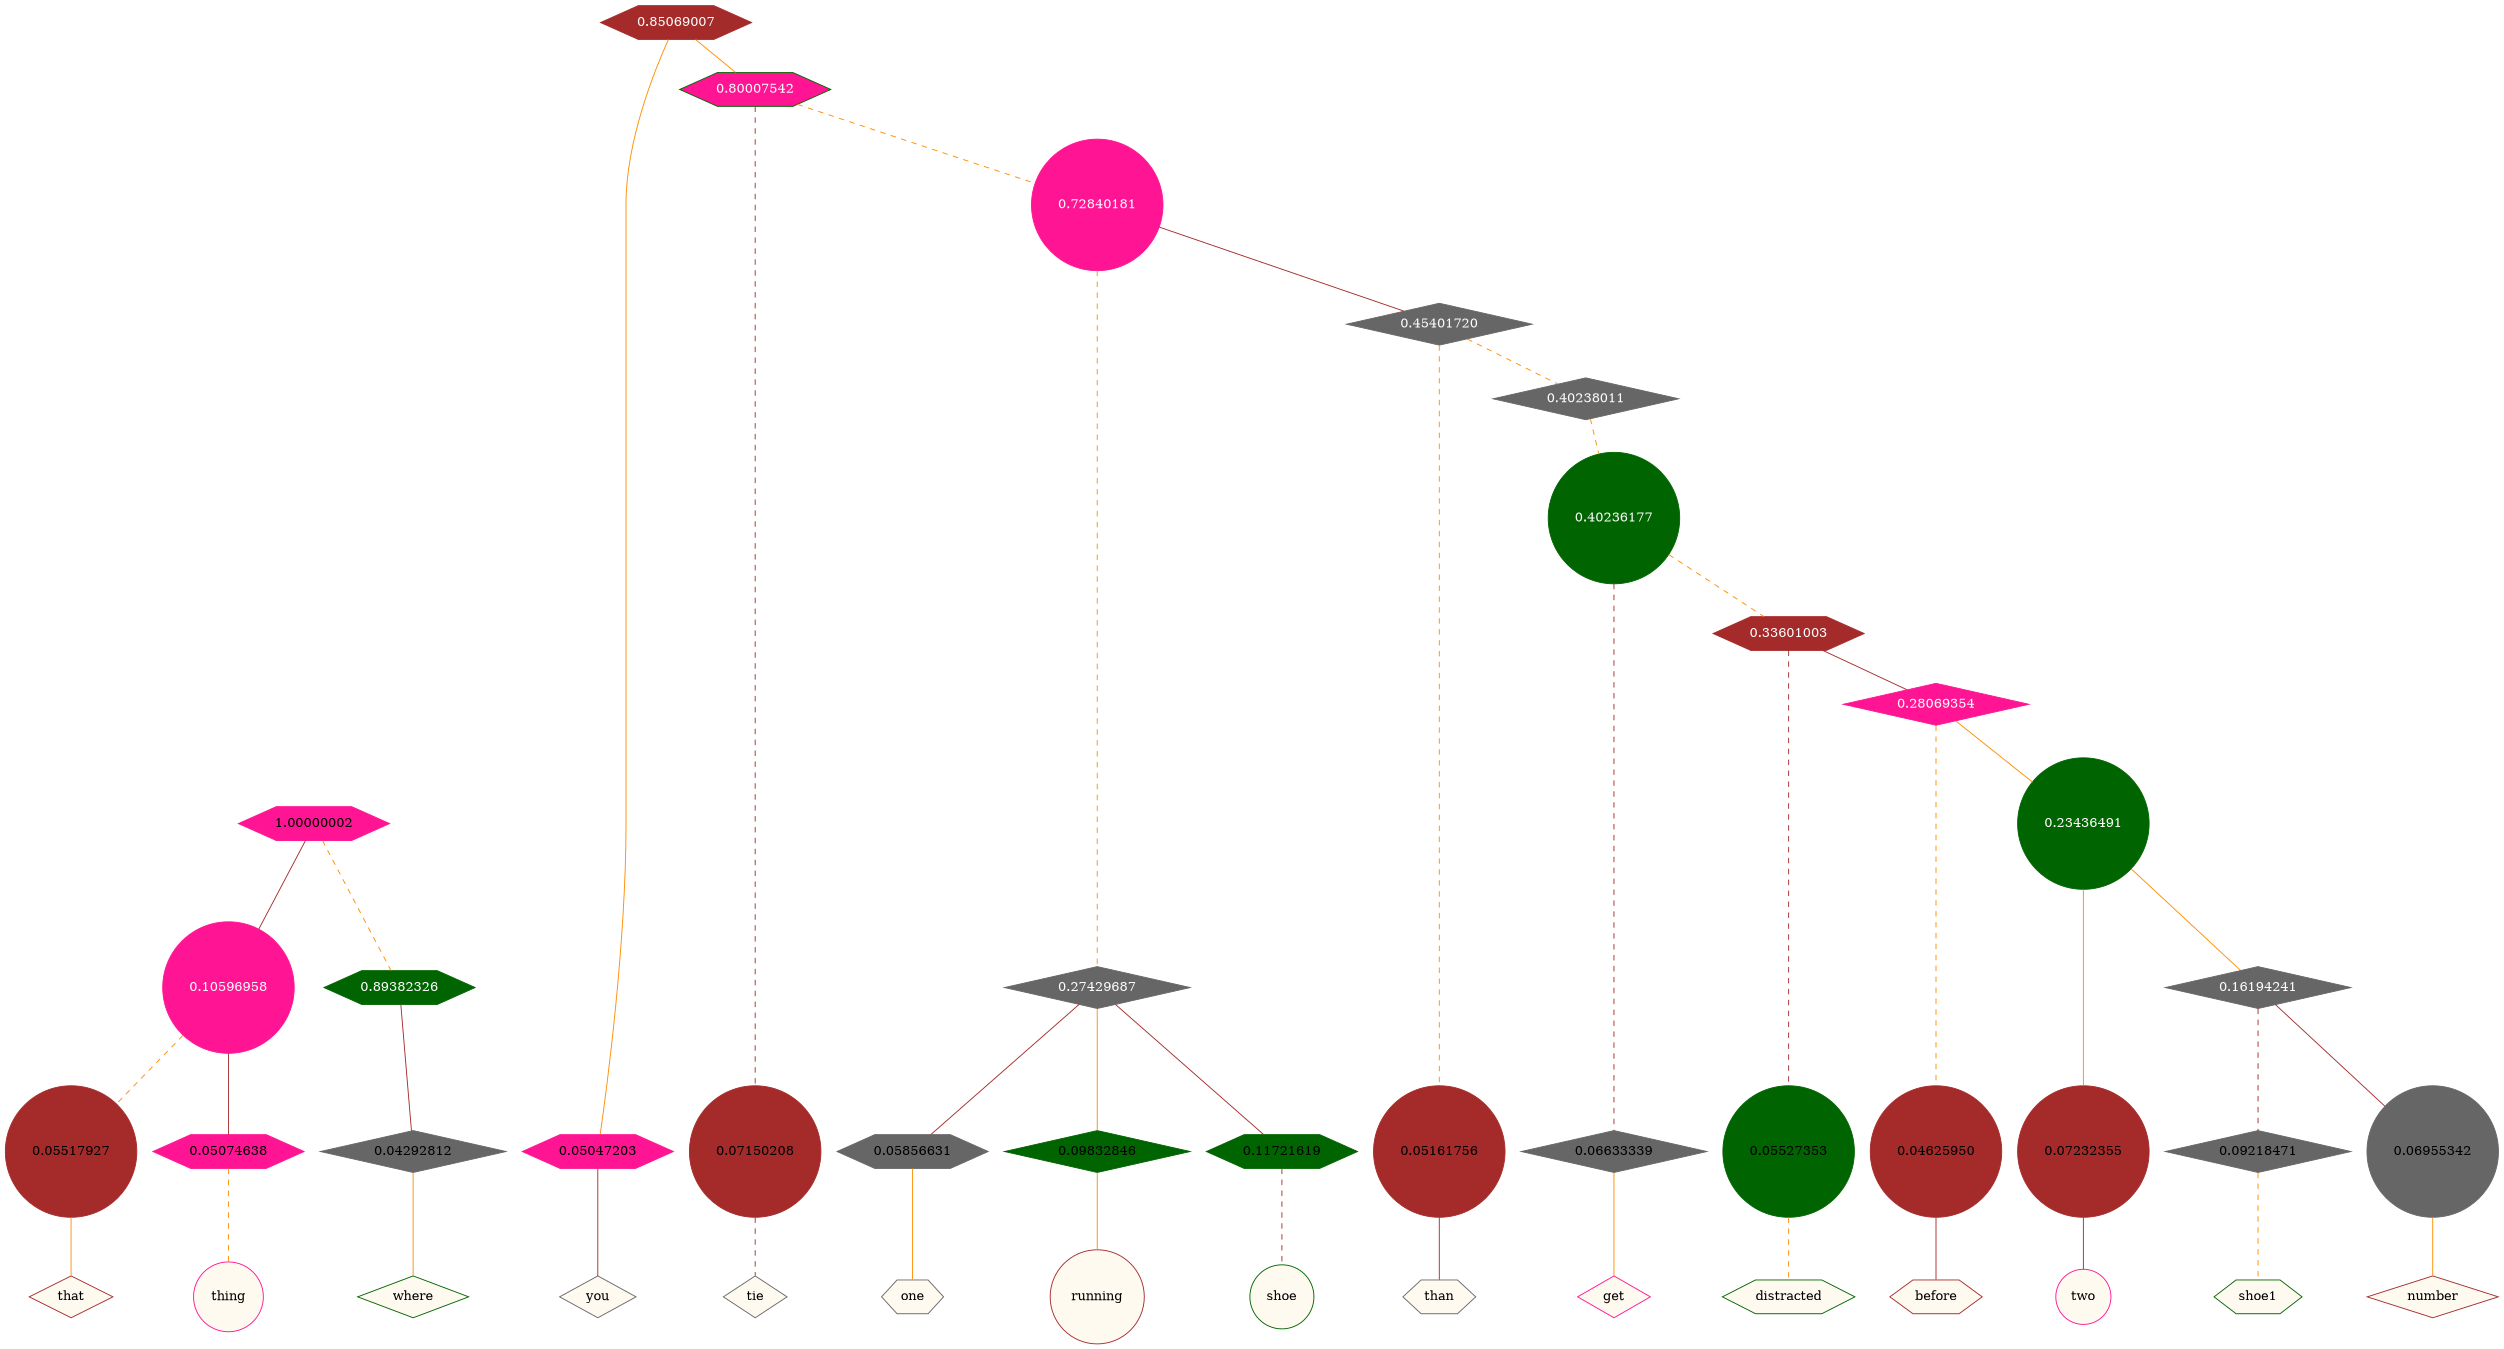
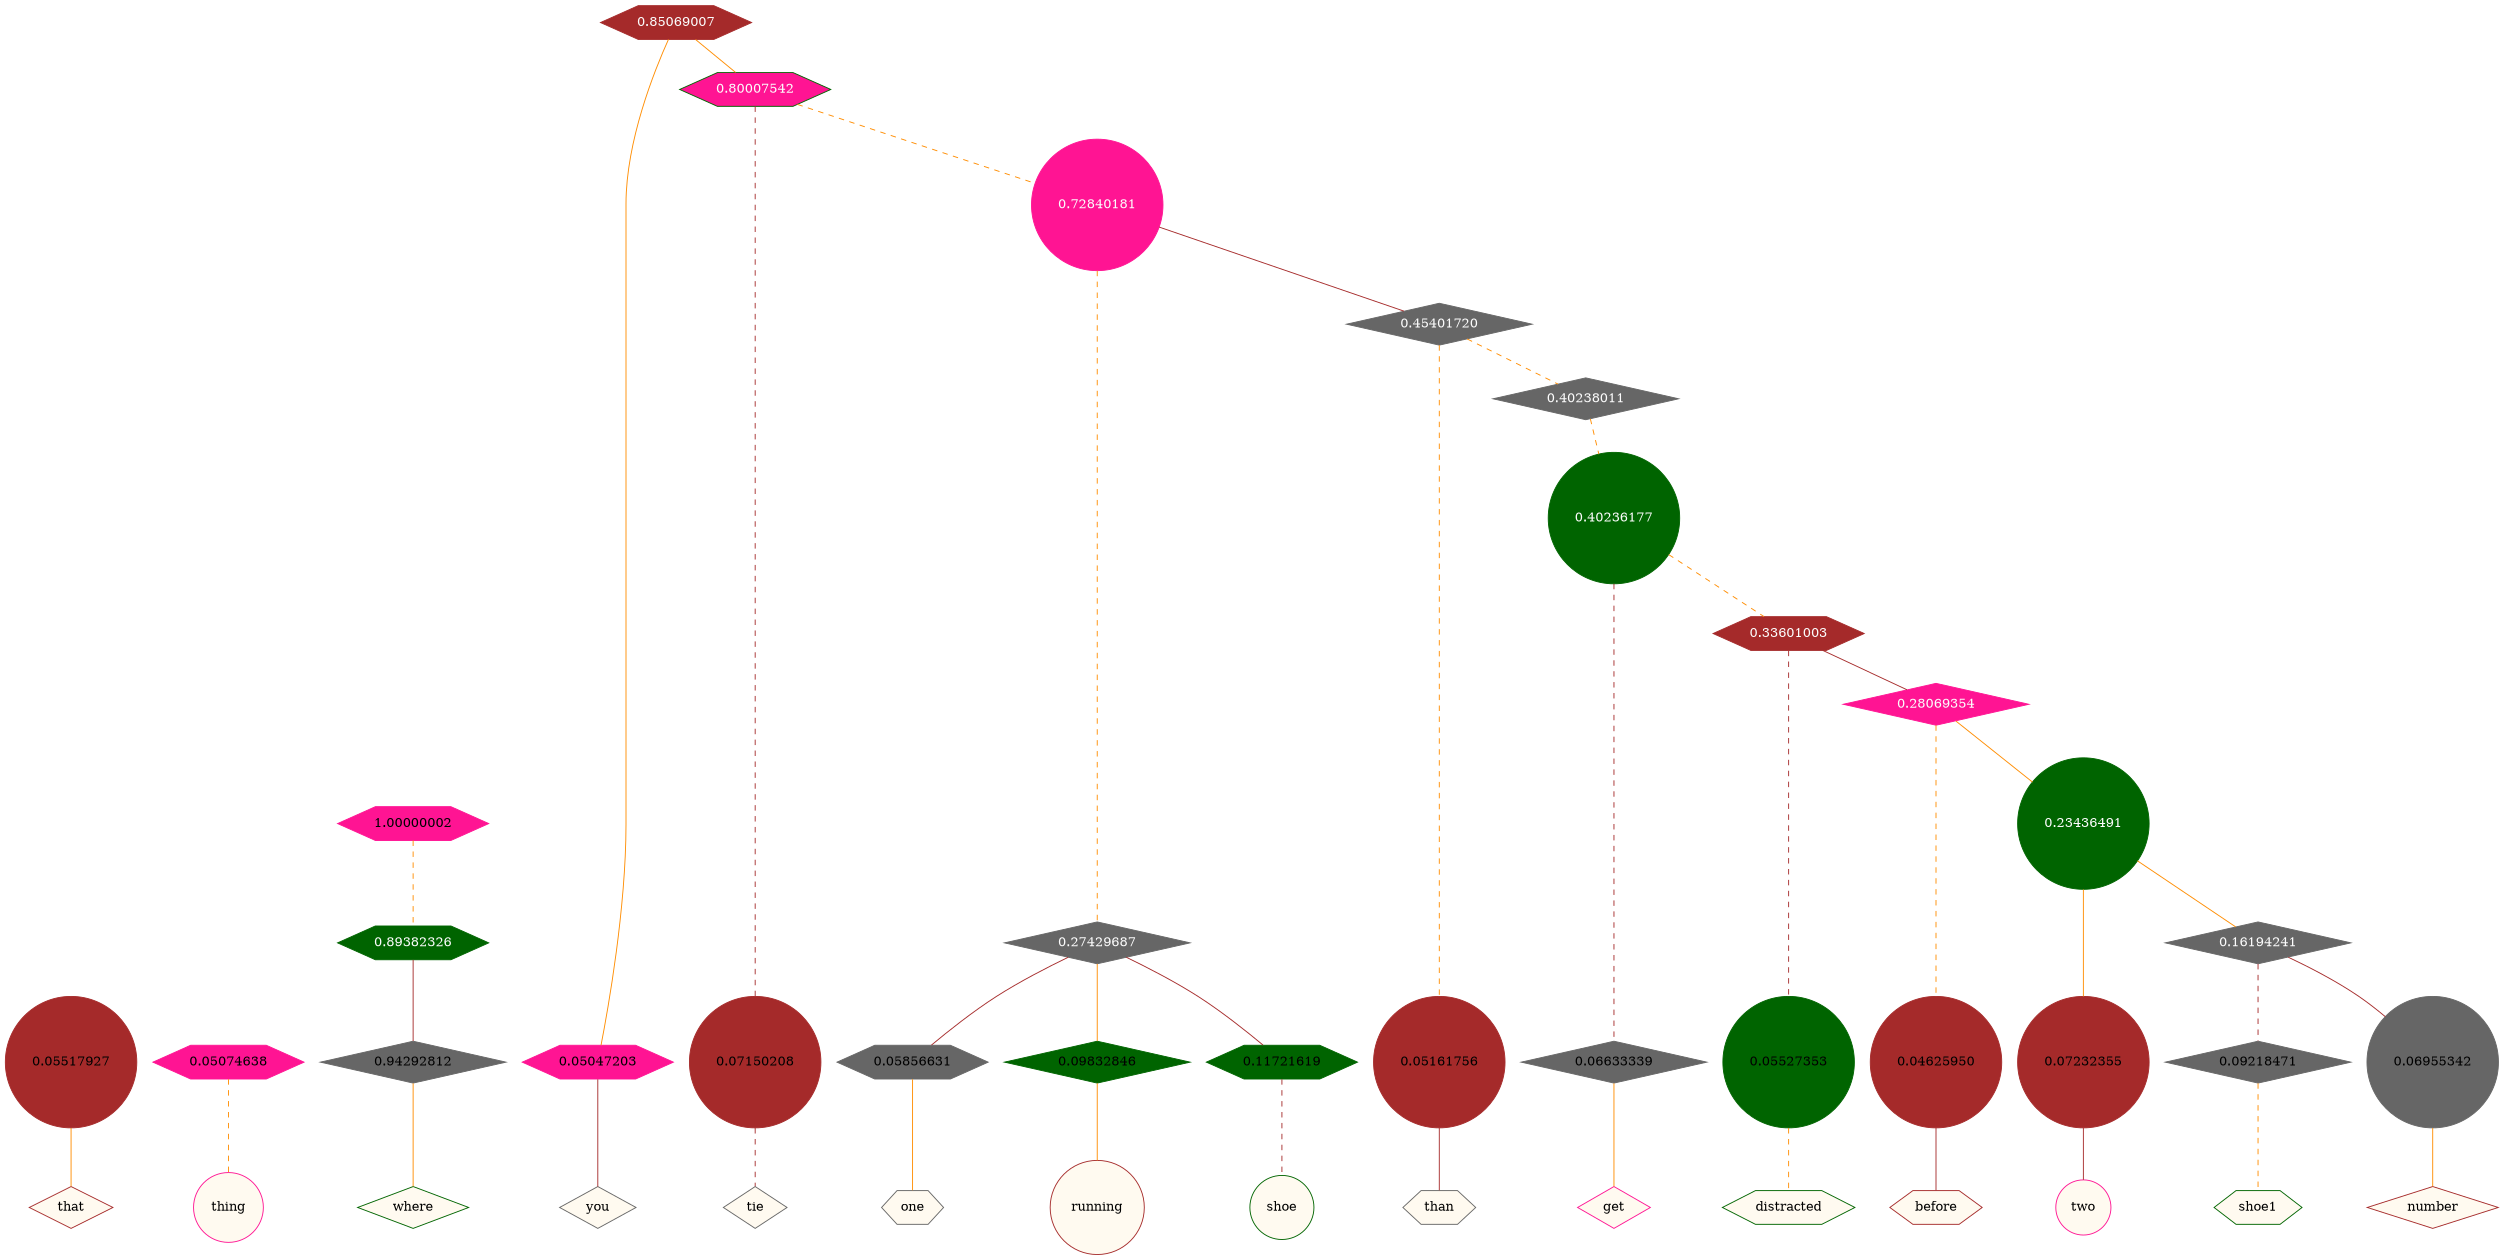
node "0.10596958": removed
node "0.04292812": label "0.04292812" -> "0.94292812"
